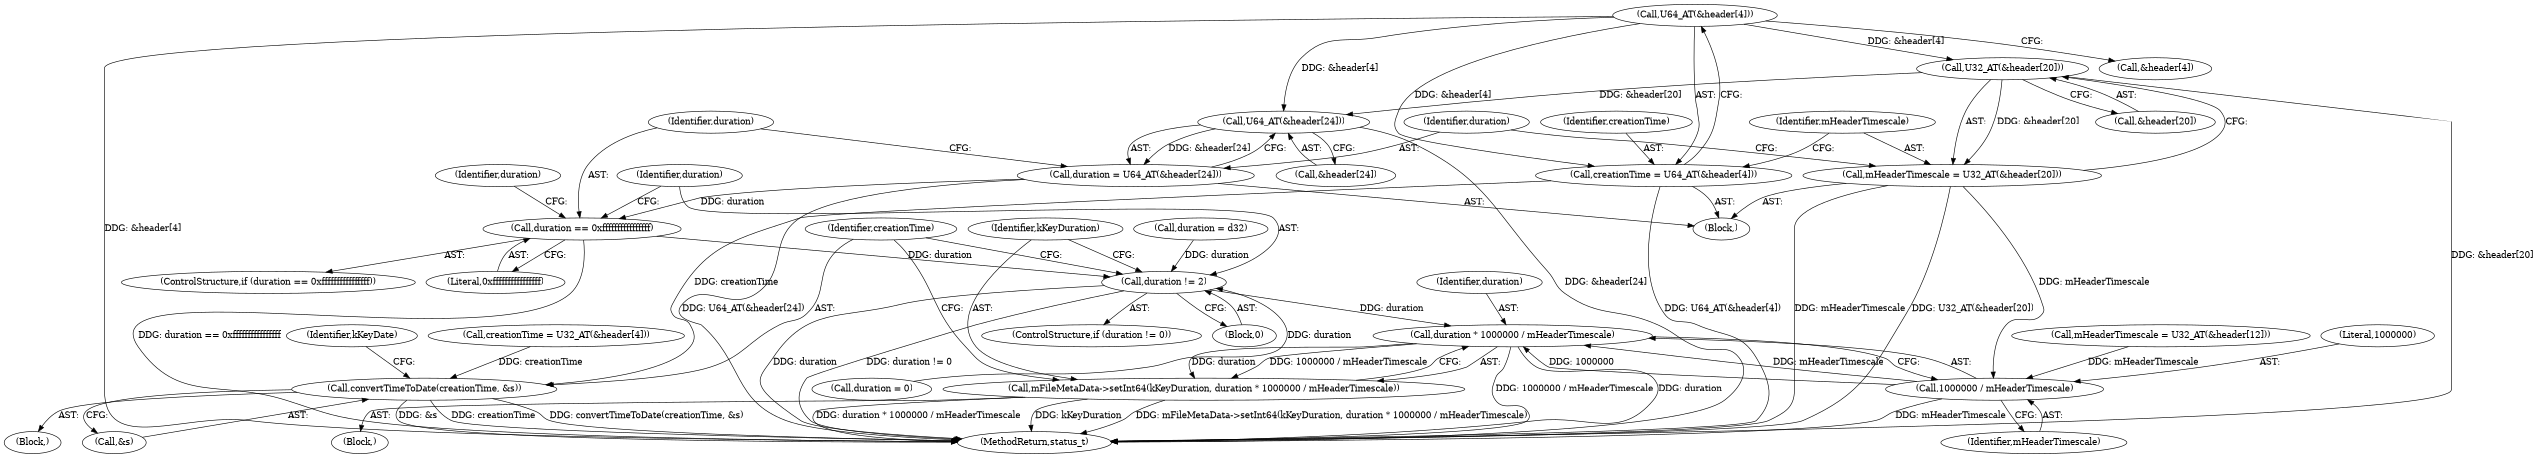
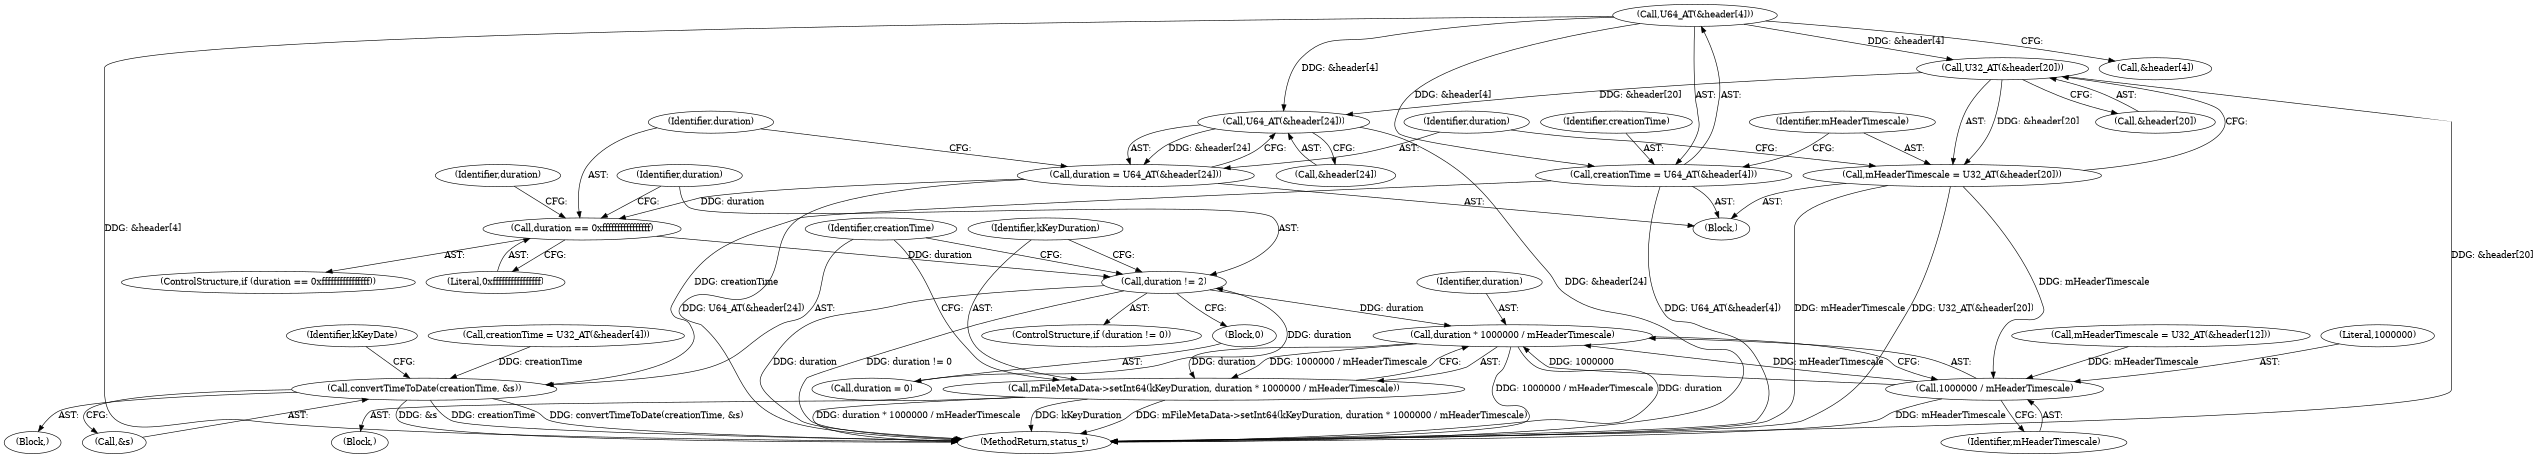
edge "(Call,creationTime = U64_AT(&header[4]))" -> "(Call,U64_AT(&header[4]))": label "CFG: " -> "AST: "
node "(Call,duration = d32)": removed
edge "(Block,0)" -> "(Call,duration != 2)": now "(Block,0)" -> "(Call,duration = 0)"
edge "(Call,duration == 0xffffffffffffffff)" -> "(MethodReturn,status_t)": removed, label "DDG: duration == 0xffffffffffffffff"
